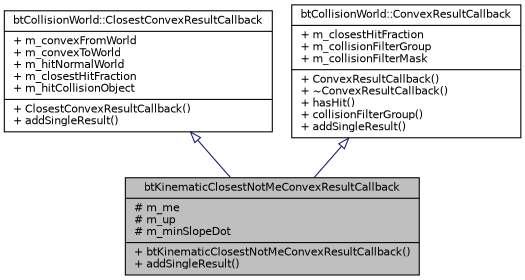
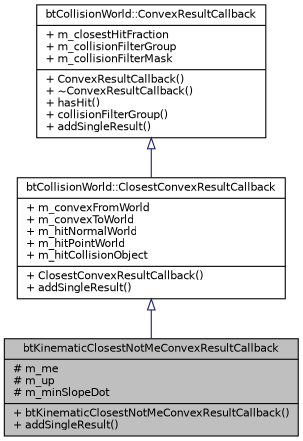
node "btCollisionWorld::ClosestConvexResultCallback": text "+ m_closestHitFraction" -> "+ m_hitPointWorld"
edge "btKinematicClosestNotMeConvexResultCallback" -> "btCollisionWorld::ConvexResultCallback": now "btCollisionWorld::ClosestConvexResultCallback" -> "btCollisionWorld::ConvexResultCallback"
